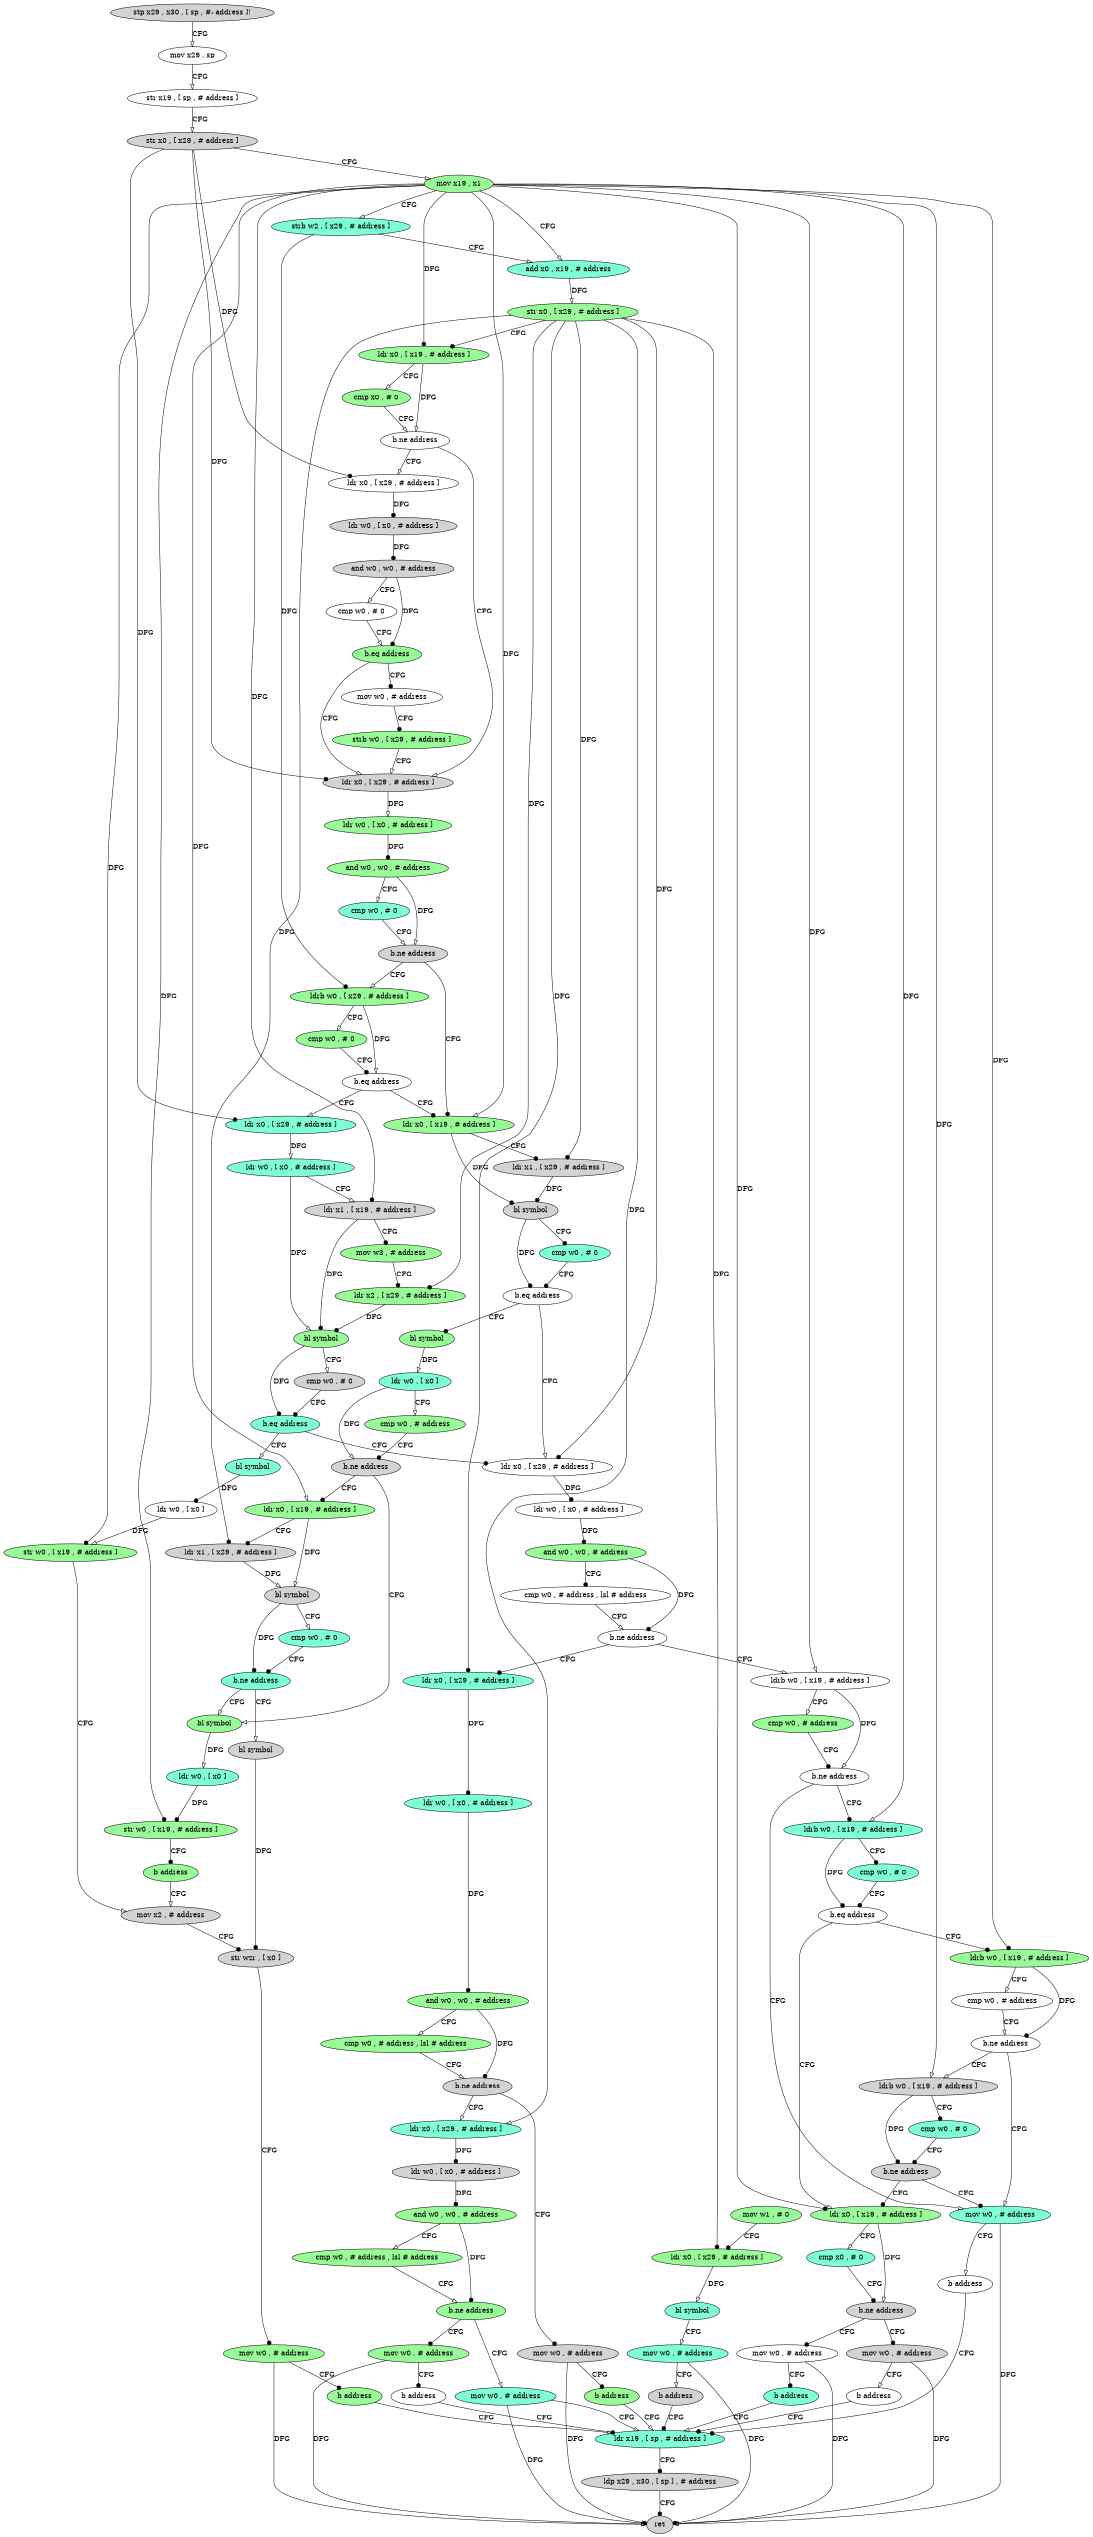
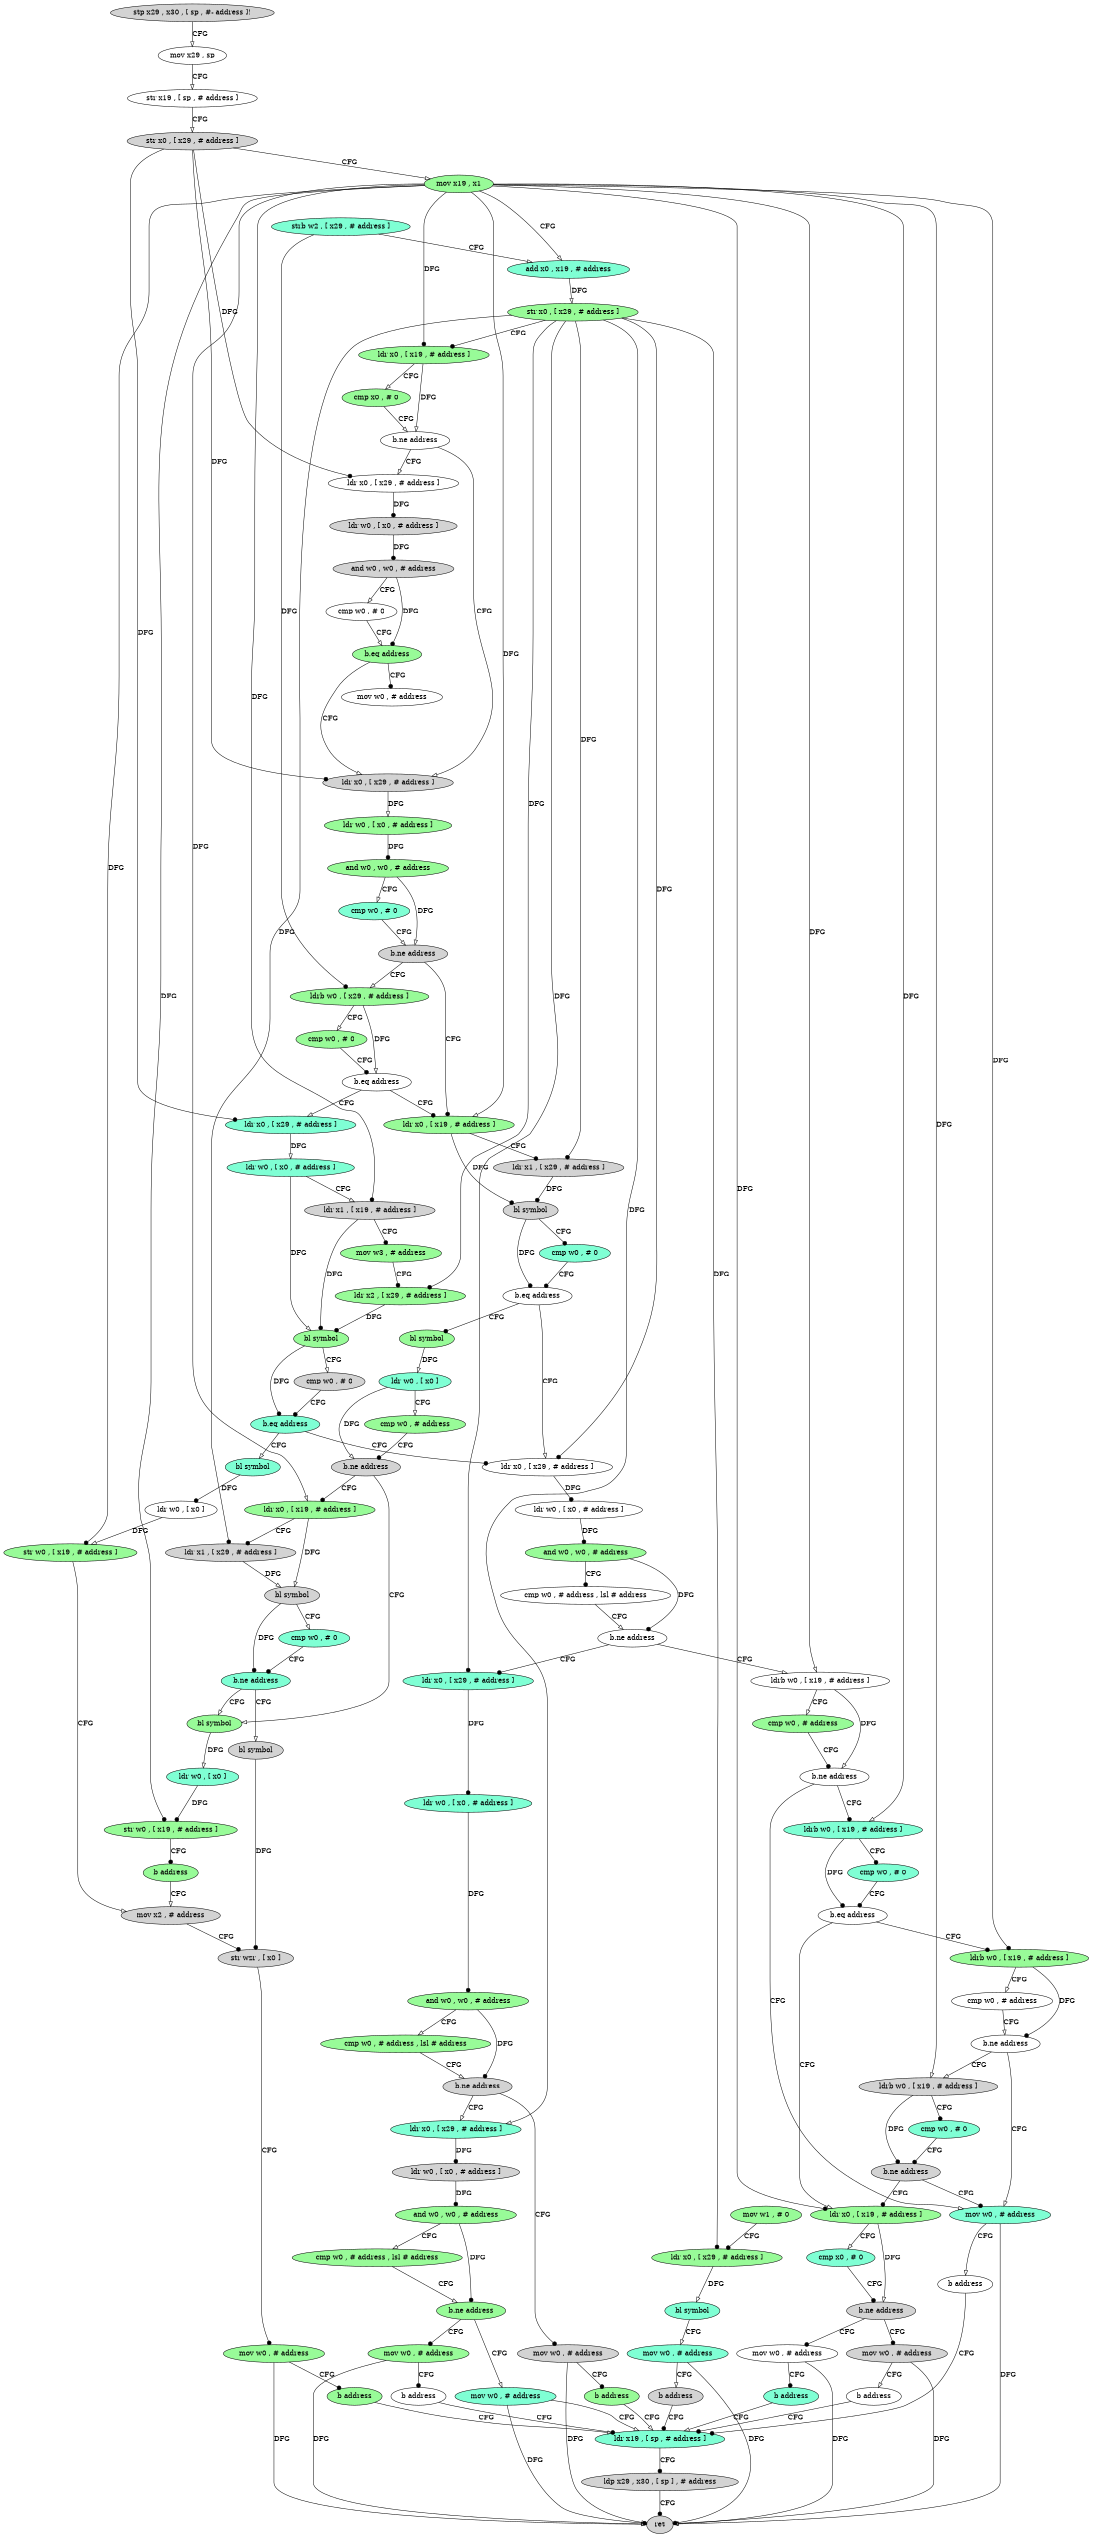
edge "mov x19 , x1" -> "strb w2 , [ x29 , # address ]": removed, label "CFG"
node "strb w0 , [ x29 , # address ]": removed
